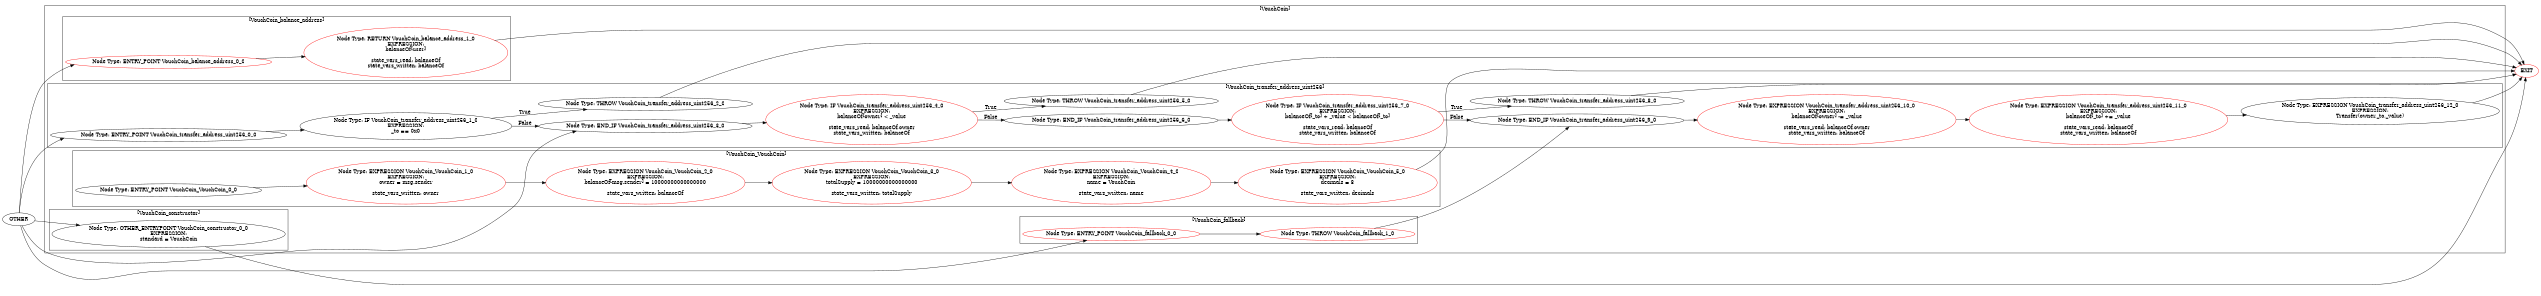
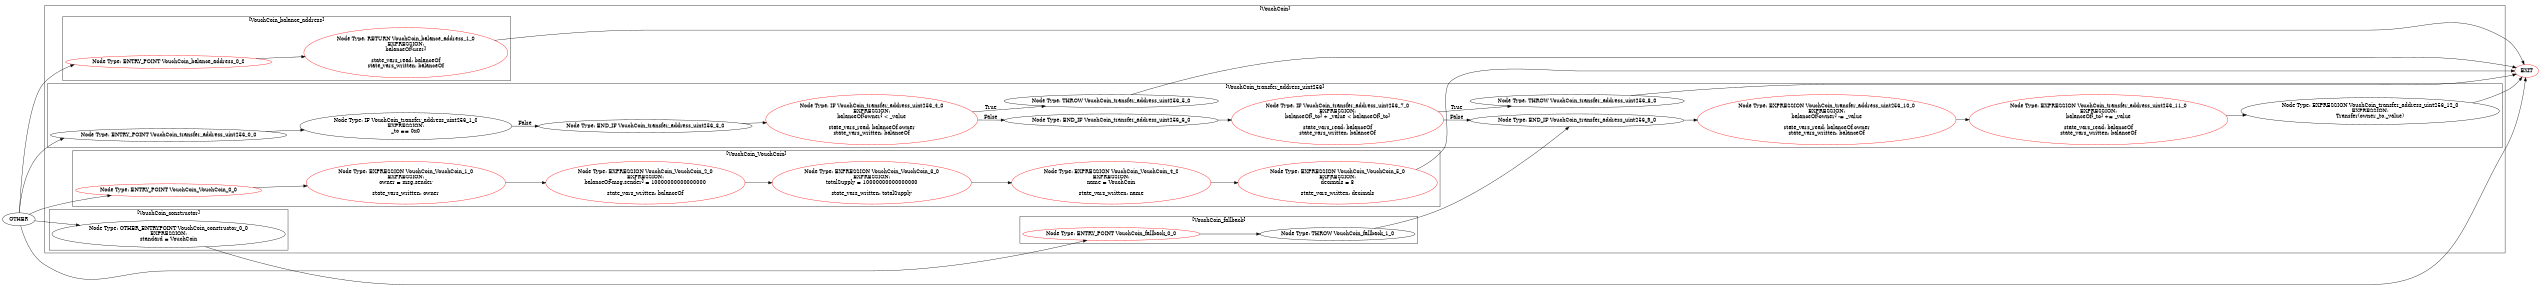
node "Node Type: THROW VouchCoin_transfer_address_uint256_2_0": removed
node "Node Type: ENTRY_POINT VouchCoin_VouchCoin_0_0": color black -> red
node "Node Type: THROW VouchCoin_fallback_1_0": color red -> black
edge "OTHER" -> "Node Type: END_IF VouchCoin_transfer_address_uint256_3_0": now "OTHER" -> "Node Type: ENTRY_POINT VouchCoin_VouchCoin_0_0"
